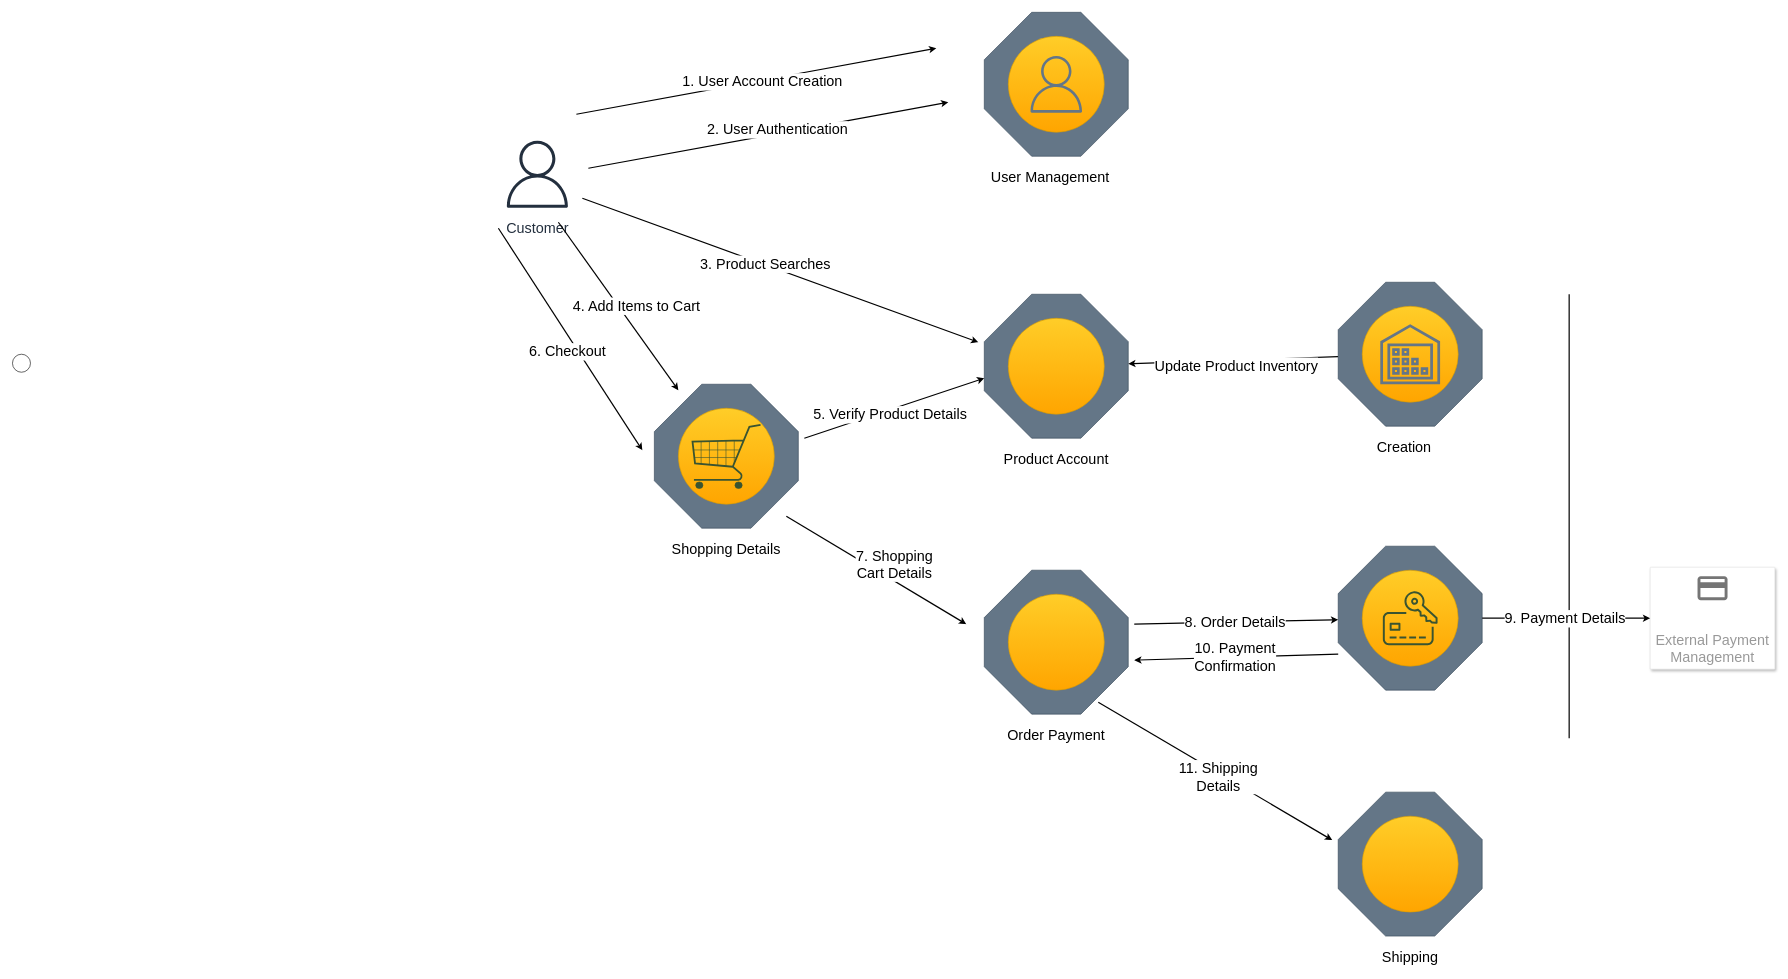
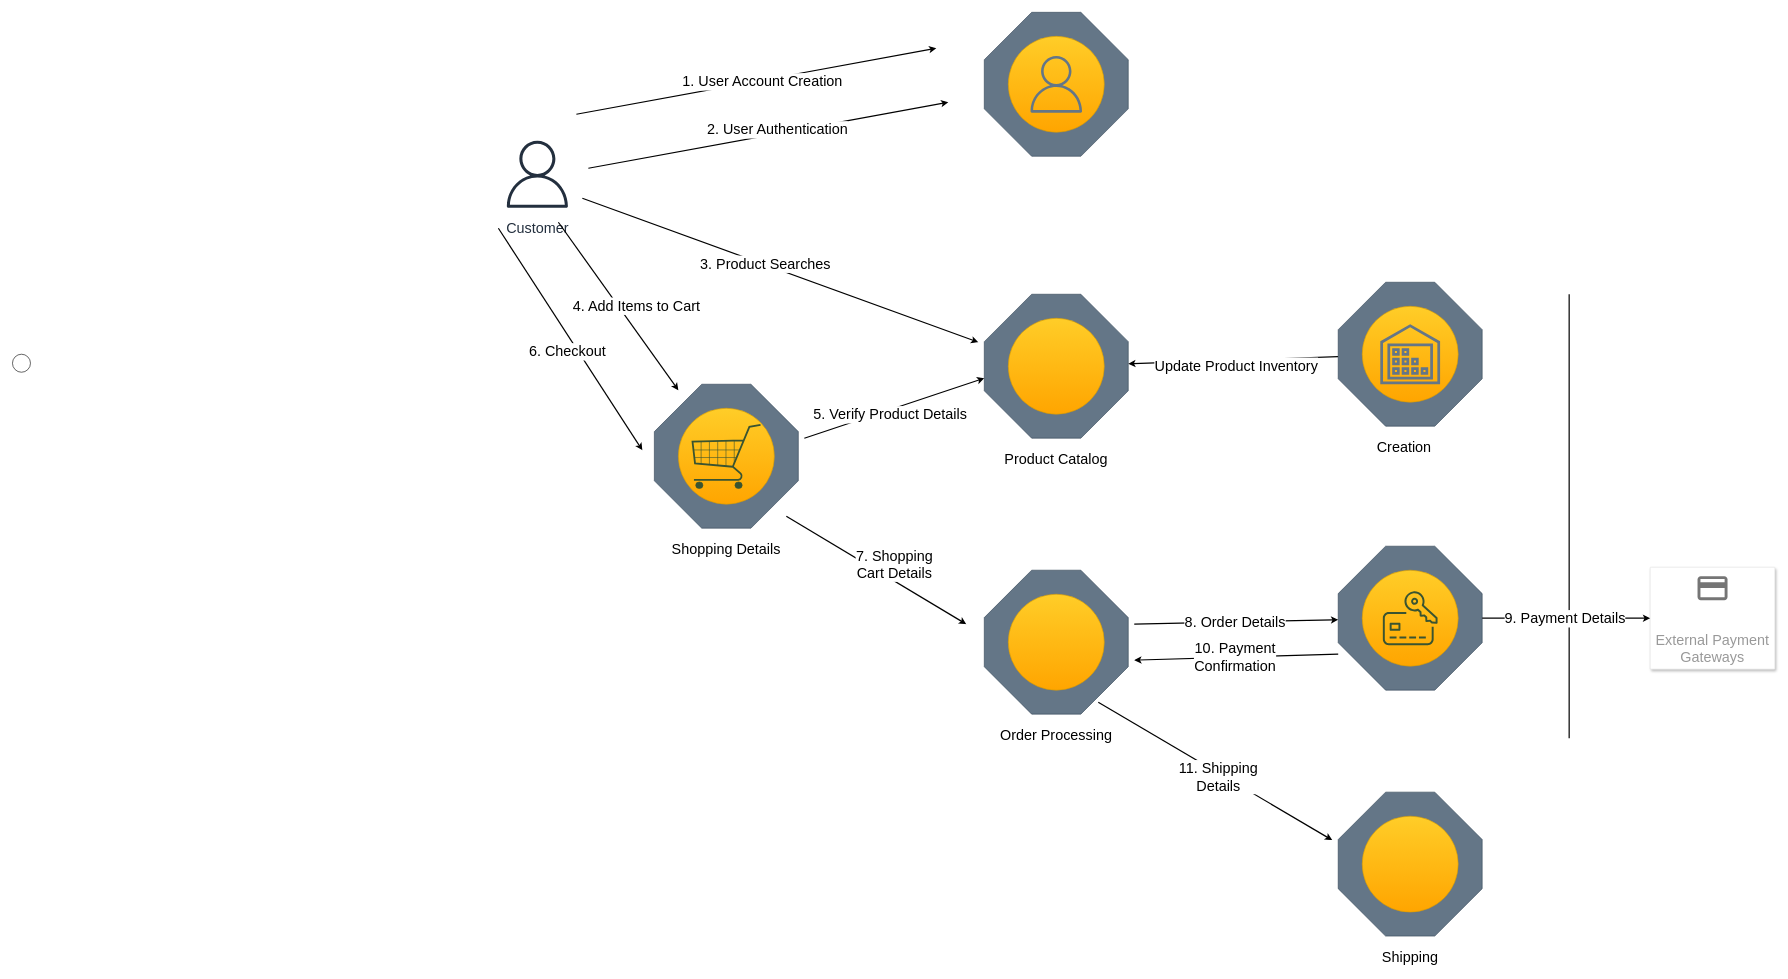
node "User Management": removed
node "Product Account": label "Product Account" -> "Product Catalog"
node "External Payment Management": label "External Payment Management" -> "External Payment Gateways"
node "Order Payment": label "Order Payment" -> "Order Processing"
